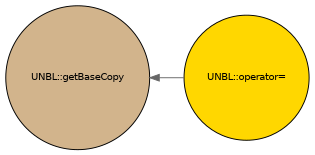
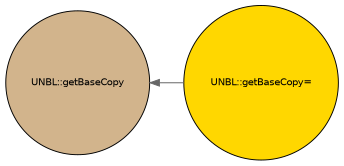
node "UNBL::operator=": label "UNBL::operator=" -> "UNBL::getBaseCopy="
